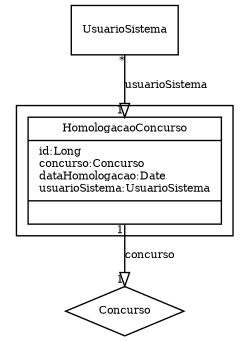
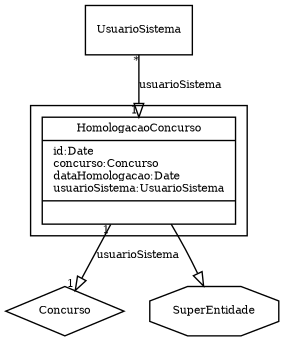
node "HomologacaoConcurso": text "id:Long" -> "id:Date"
edge "HomologacaoConcurso" -> "Concurso": label "concurso" -> "usuarioSistema"
node "SuperEntidade": added
